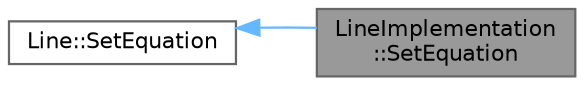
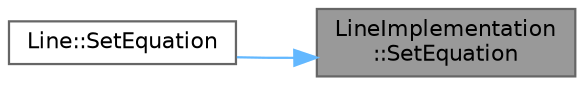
edge "LineImplementation ::SetEquation" -> "Line::SetEquation": reversed
